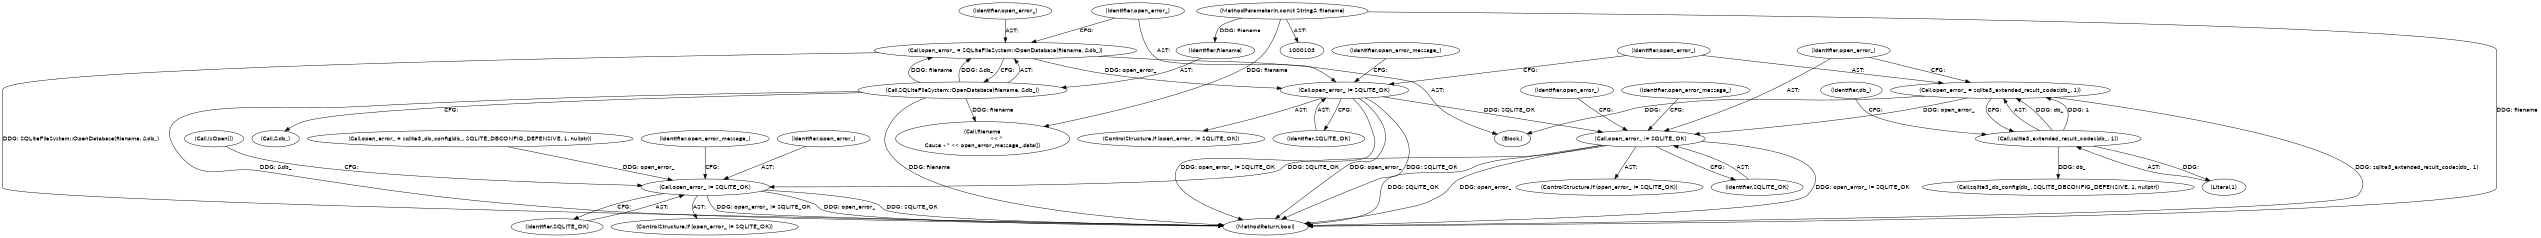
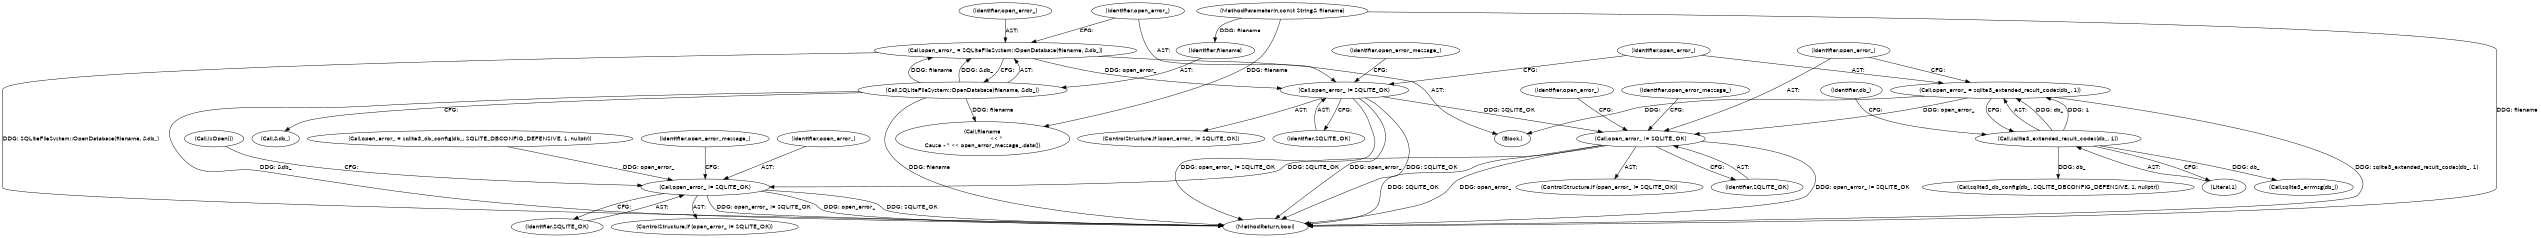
node "1000103": removed
edge "(Call,sqlite3_extended_result_codes(db_, 1))" -> "(Literal,1)": label "DDG: " -> "CFG: "
node "(Call,sqlite3_errmsg(db_))": added
